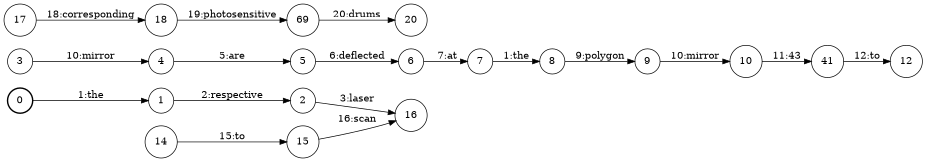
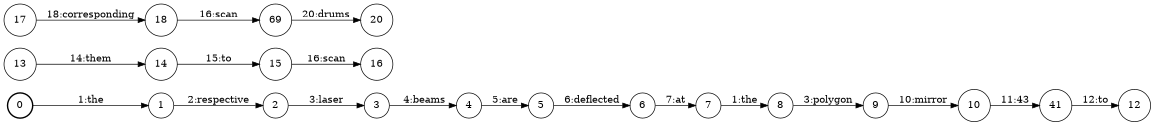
edge "18" -> "69": label "19:photosensitive" -> "16:scan"
edge "3" -> "4": label "10:mirror" -> "4:beams"
edge "8" -> "9": label "9:polygon" -> "3:polygon"
node "13": added
edge "2" -> "16": now "2" -> "3"
